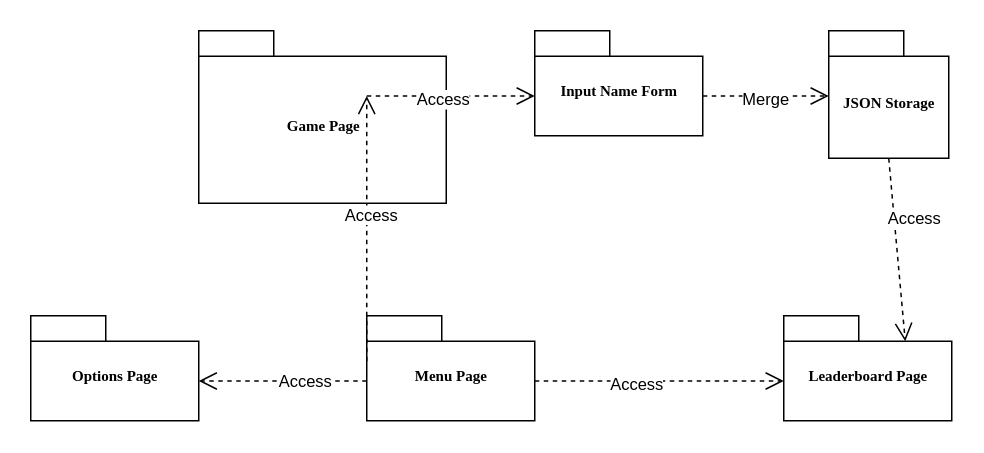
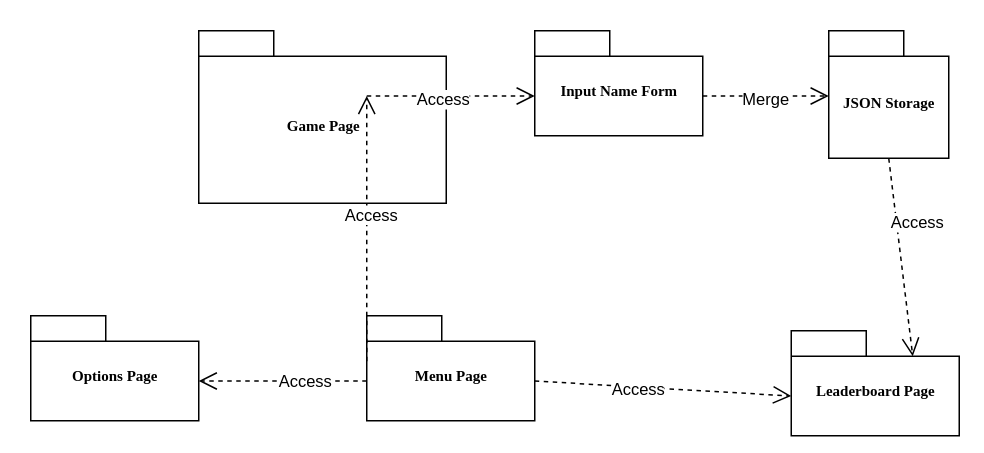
node "Leaderboard Page": moved (868, 368) -> (875, 383)
